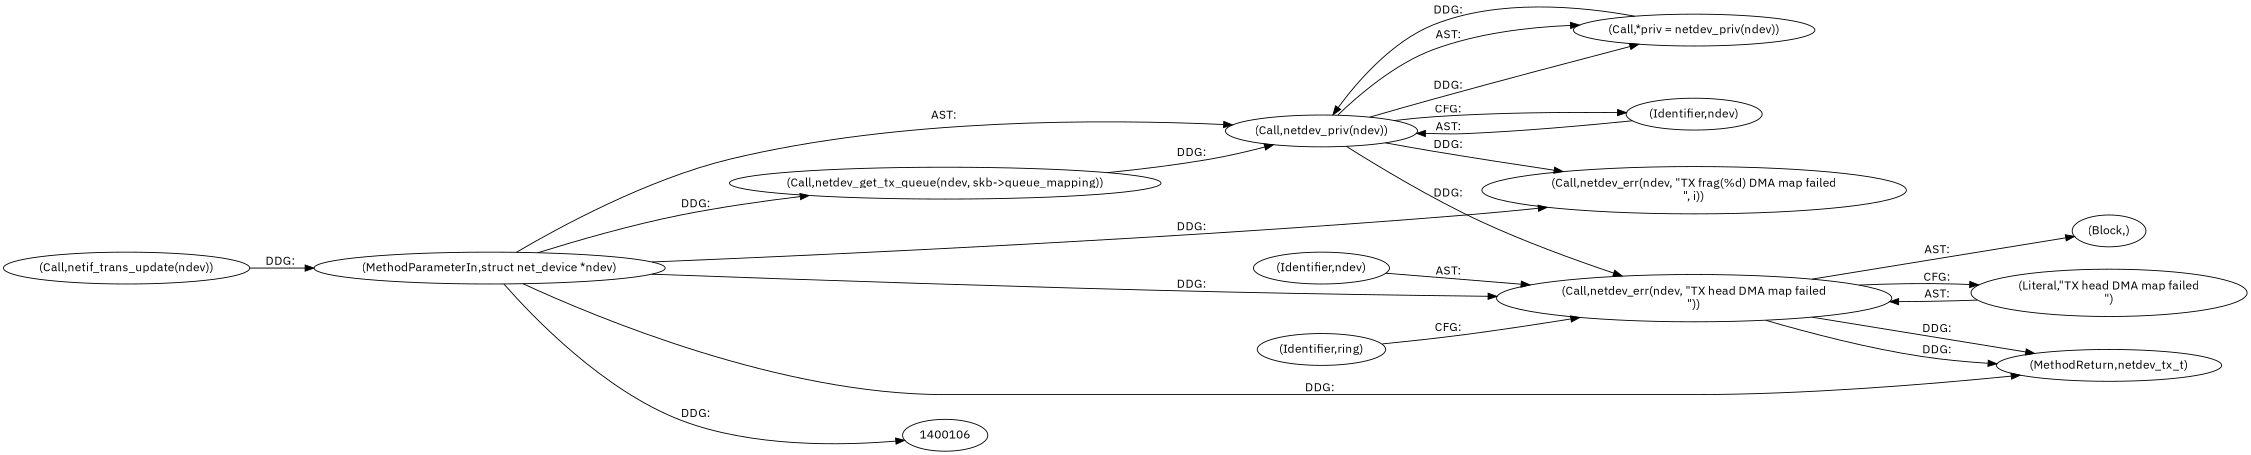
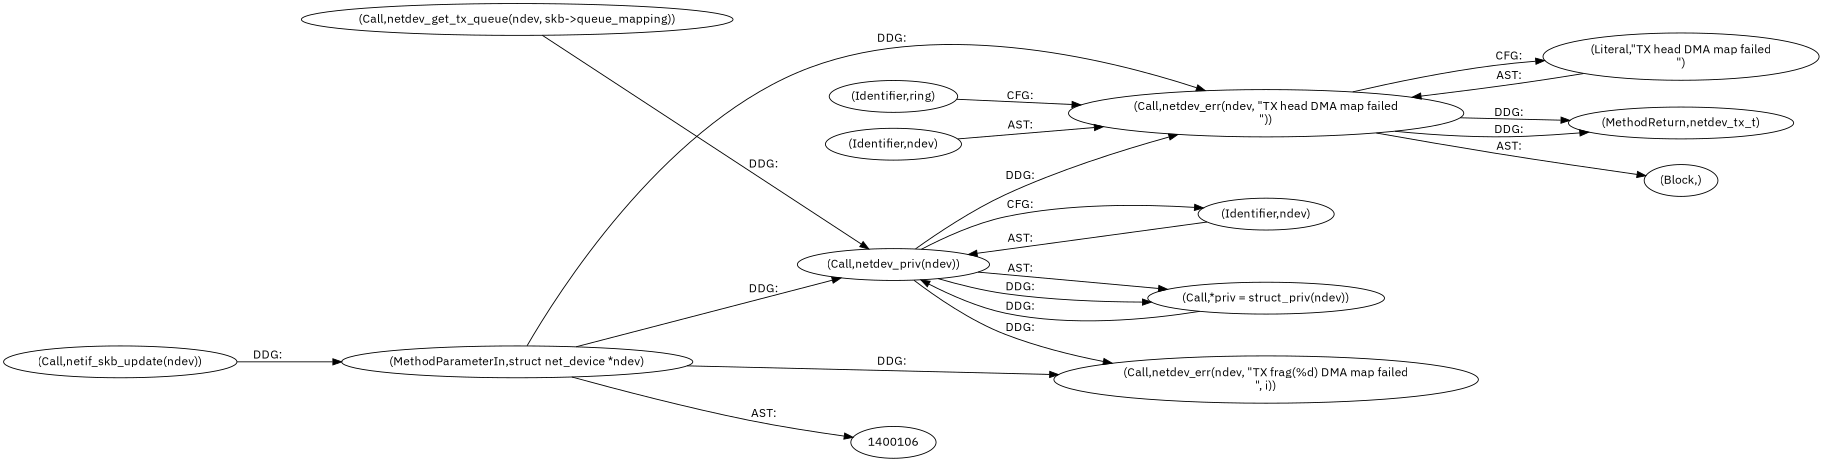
node "(Call,*priv = netdev_priv(ndev))": label "(Call,*priv = netdev_priv(ndev))" -> "(Call,*priv = struct_priv(ndev))"
edge "(MethodParameterIn,struct net_device *ndev)" -> "(Call,netdev_priv(ndev))": label "AST: " -> "DDG: "
edge "(MethodParameterIn,struct net_device *ndev)" -> "(Call,netdev_get_tx_queue(ndev, skb->queue_mapping))": removed, label "DDG:"
node "(Call,netif_trans_update(ndev))": label "(Call,netif_trans_update(ndev))" -> "(Call,netif_skb_update(ndev))"
edge "(MethodParameterIn,struct net_device *ndev)" -> "(MethodReturn,netdev_tx_t)": removed, label "DDG:"
edge "(MethodParameterIn,struct net_device *ndev)" -> "1400106": label "DDG: " -> "AST: "
